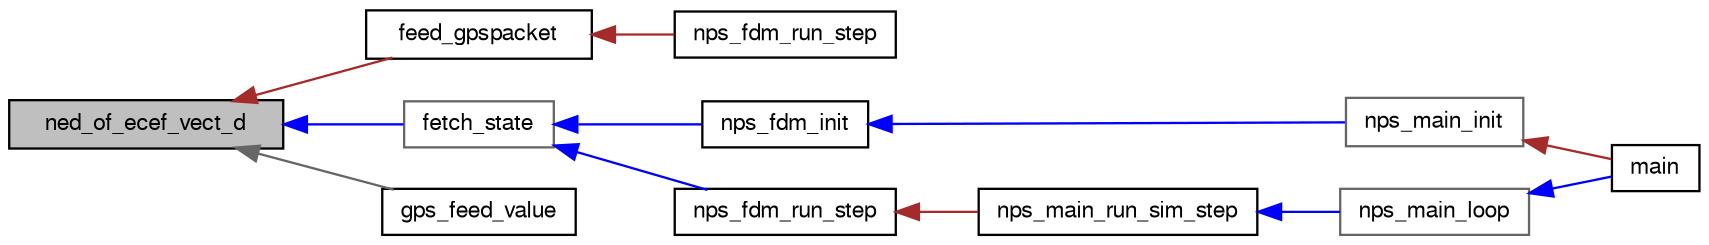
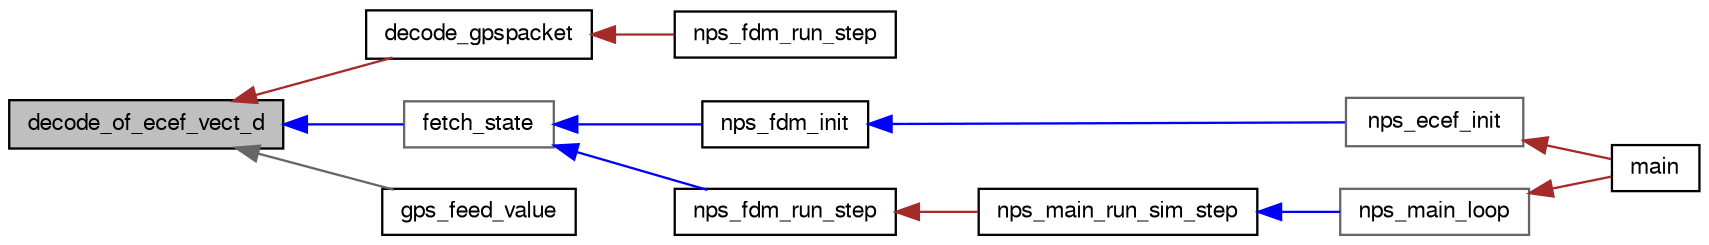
node "feed_gpspacket": label "feed_gpspacket" -> "decode_gpspacket"
node "nps_main_init": label "nps_main_init" -> "nps_ecef_init"
node "ned_of_ecef_vect_d": label "ned_of_ecef_vect_d" -> "decode_of_ecef_vect_d"
edge "main" -> "nps_main_loop": color blue -> brown
